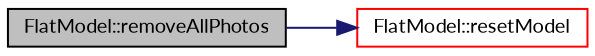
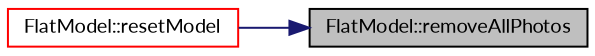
edge "FlatModel::removeAllPhotos" -> "FlatModel::resetModel": reversed
